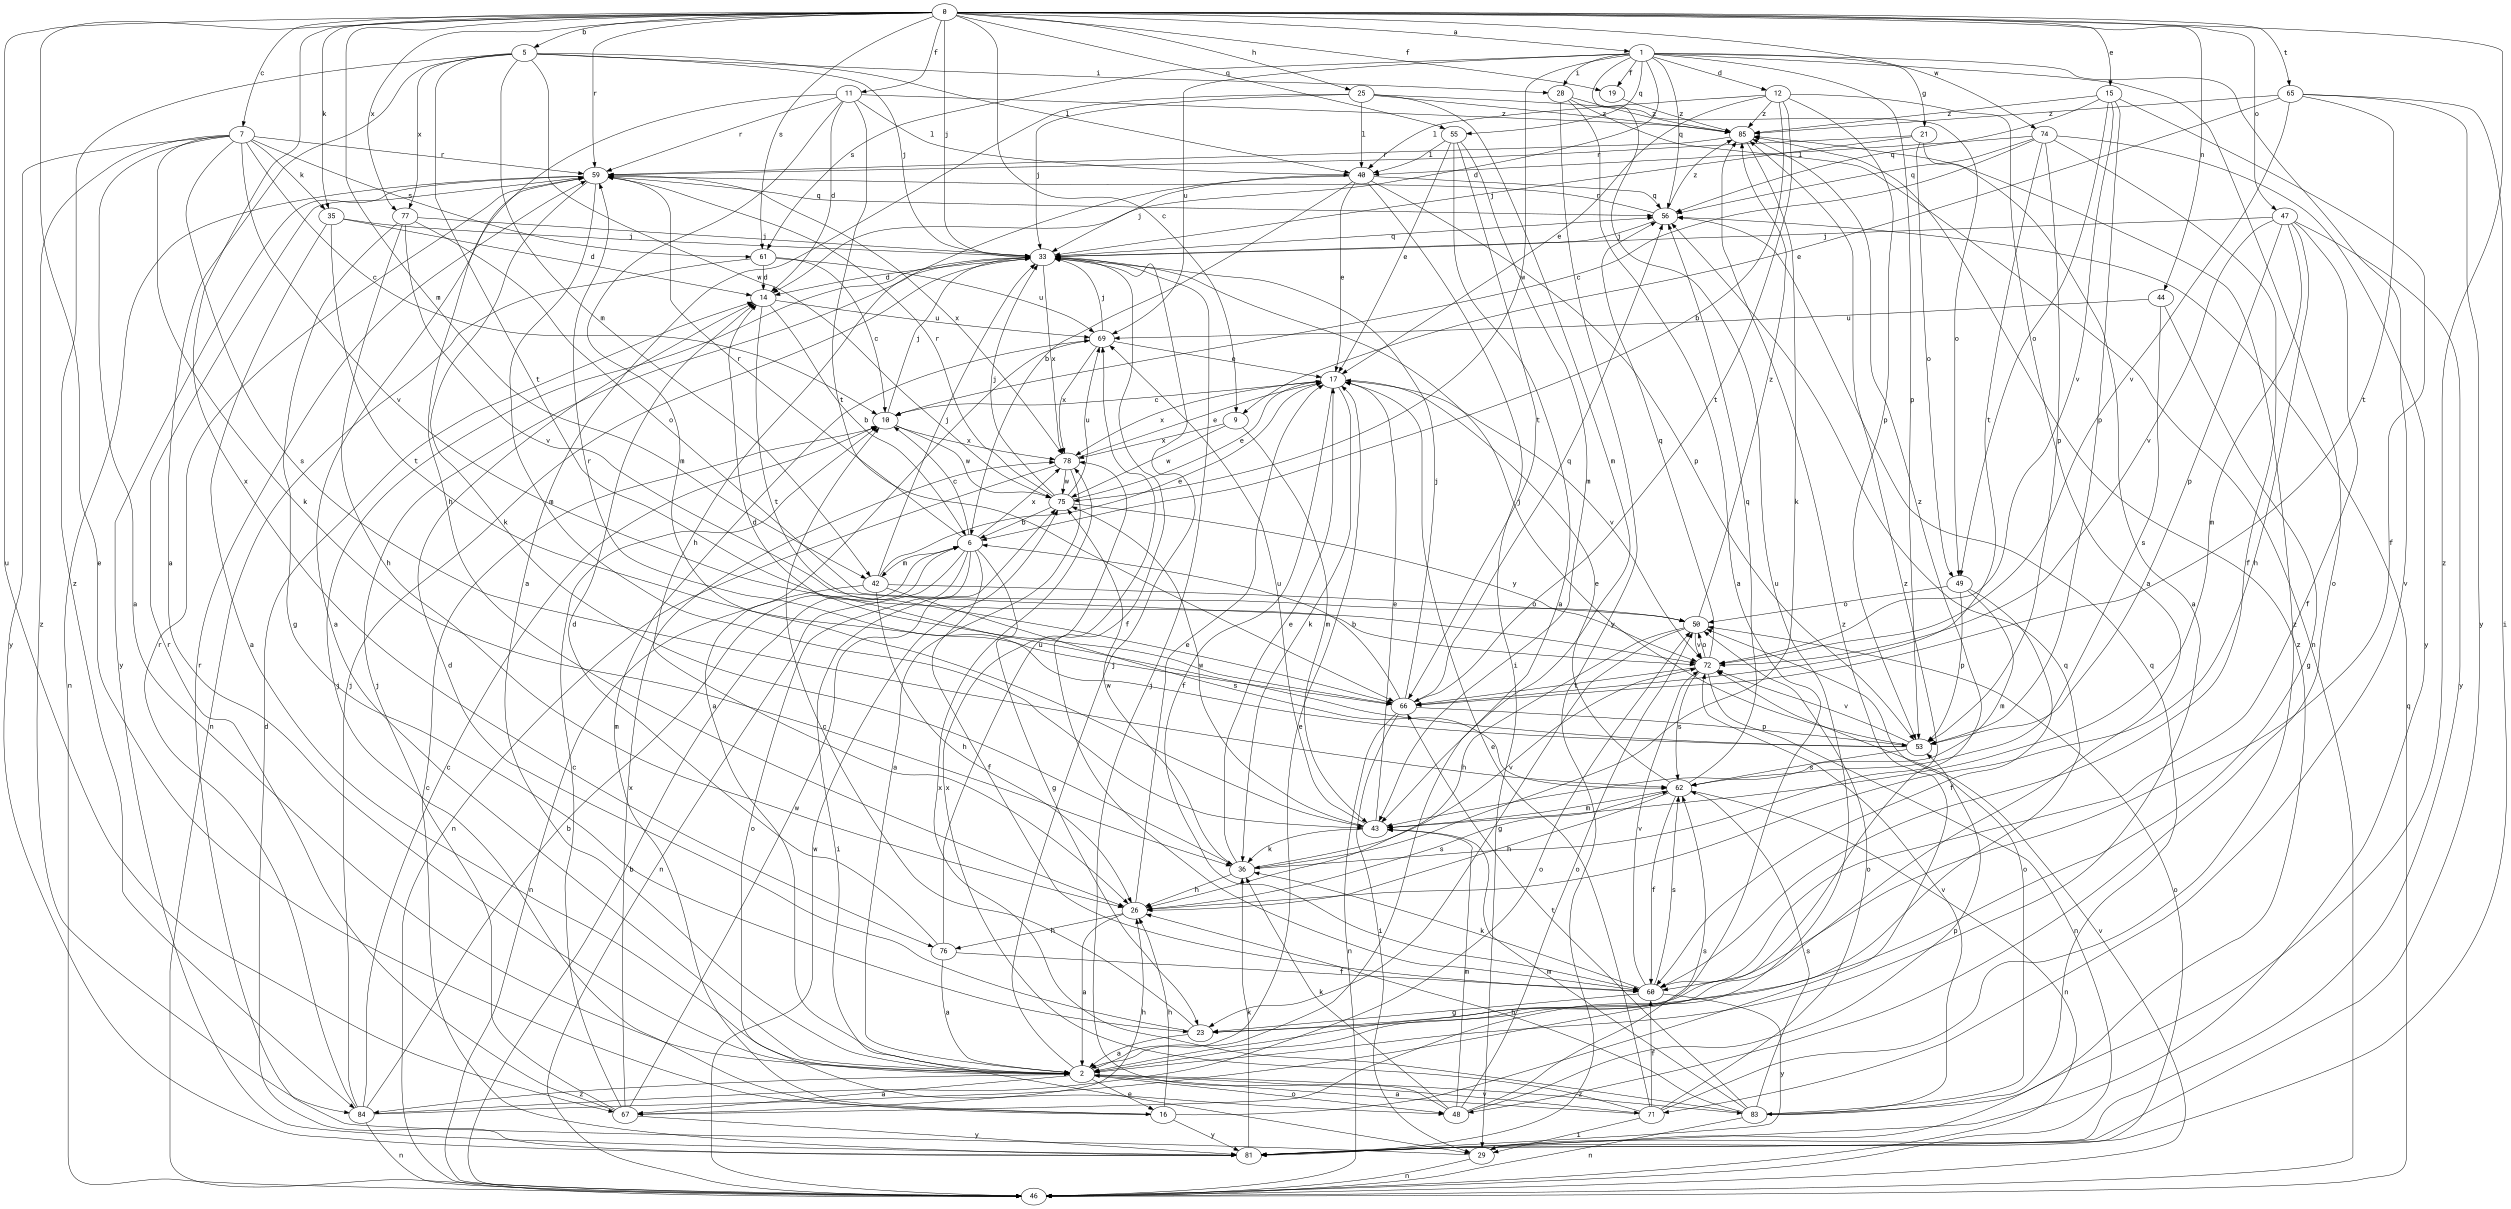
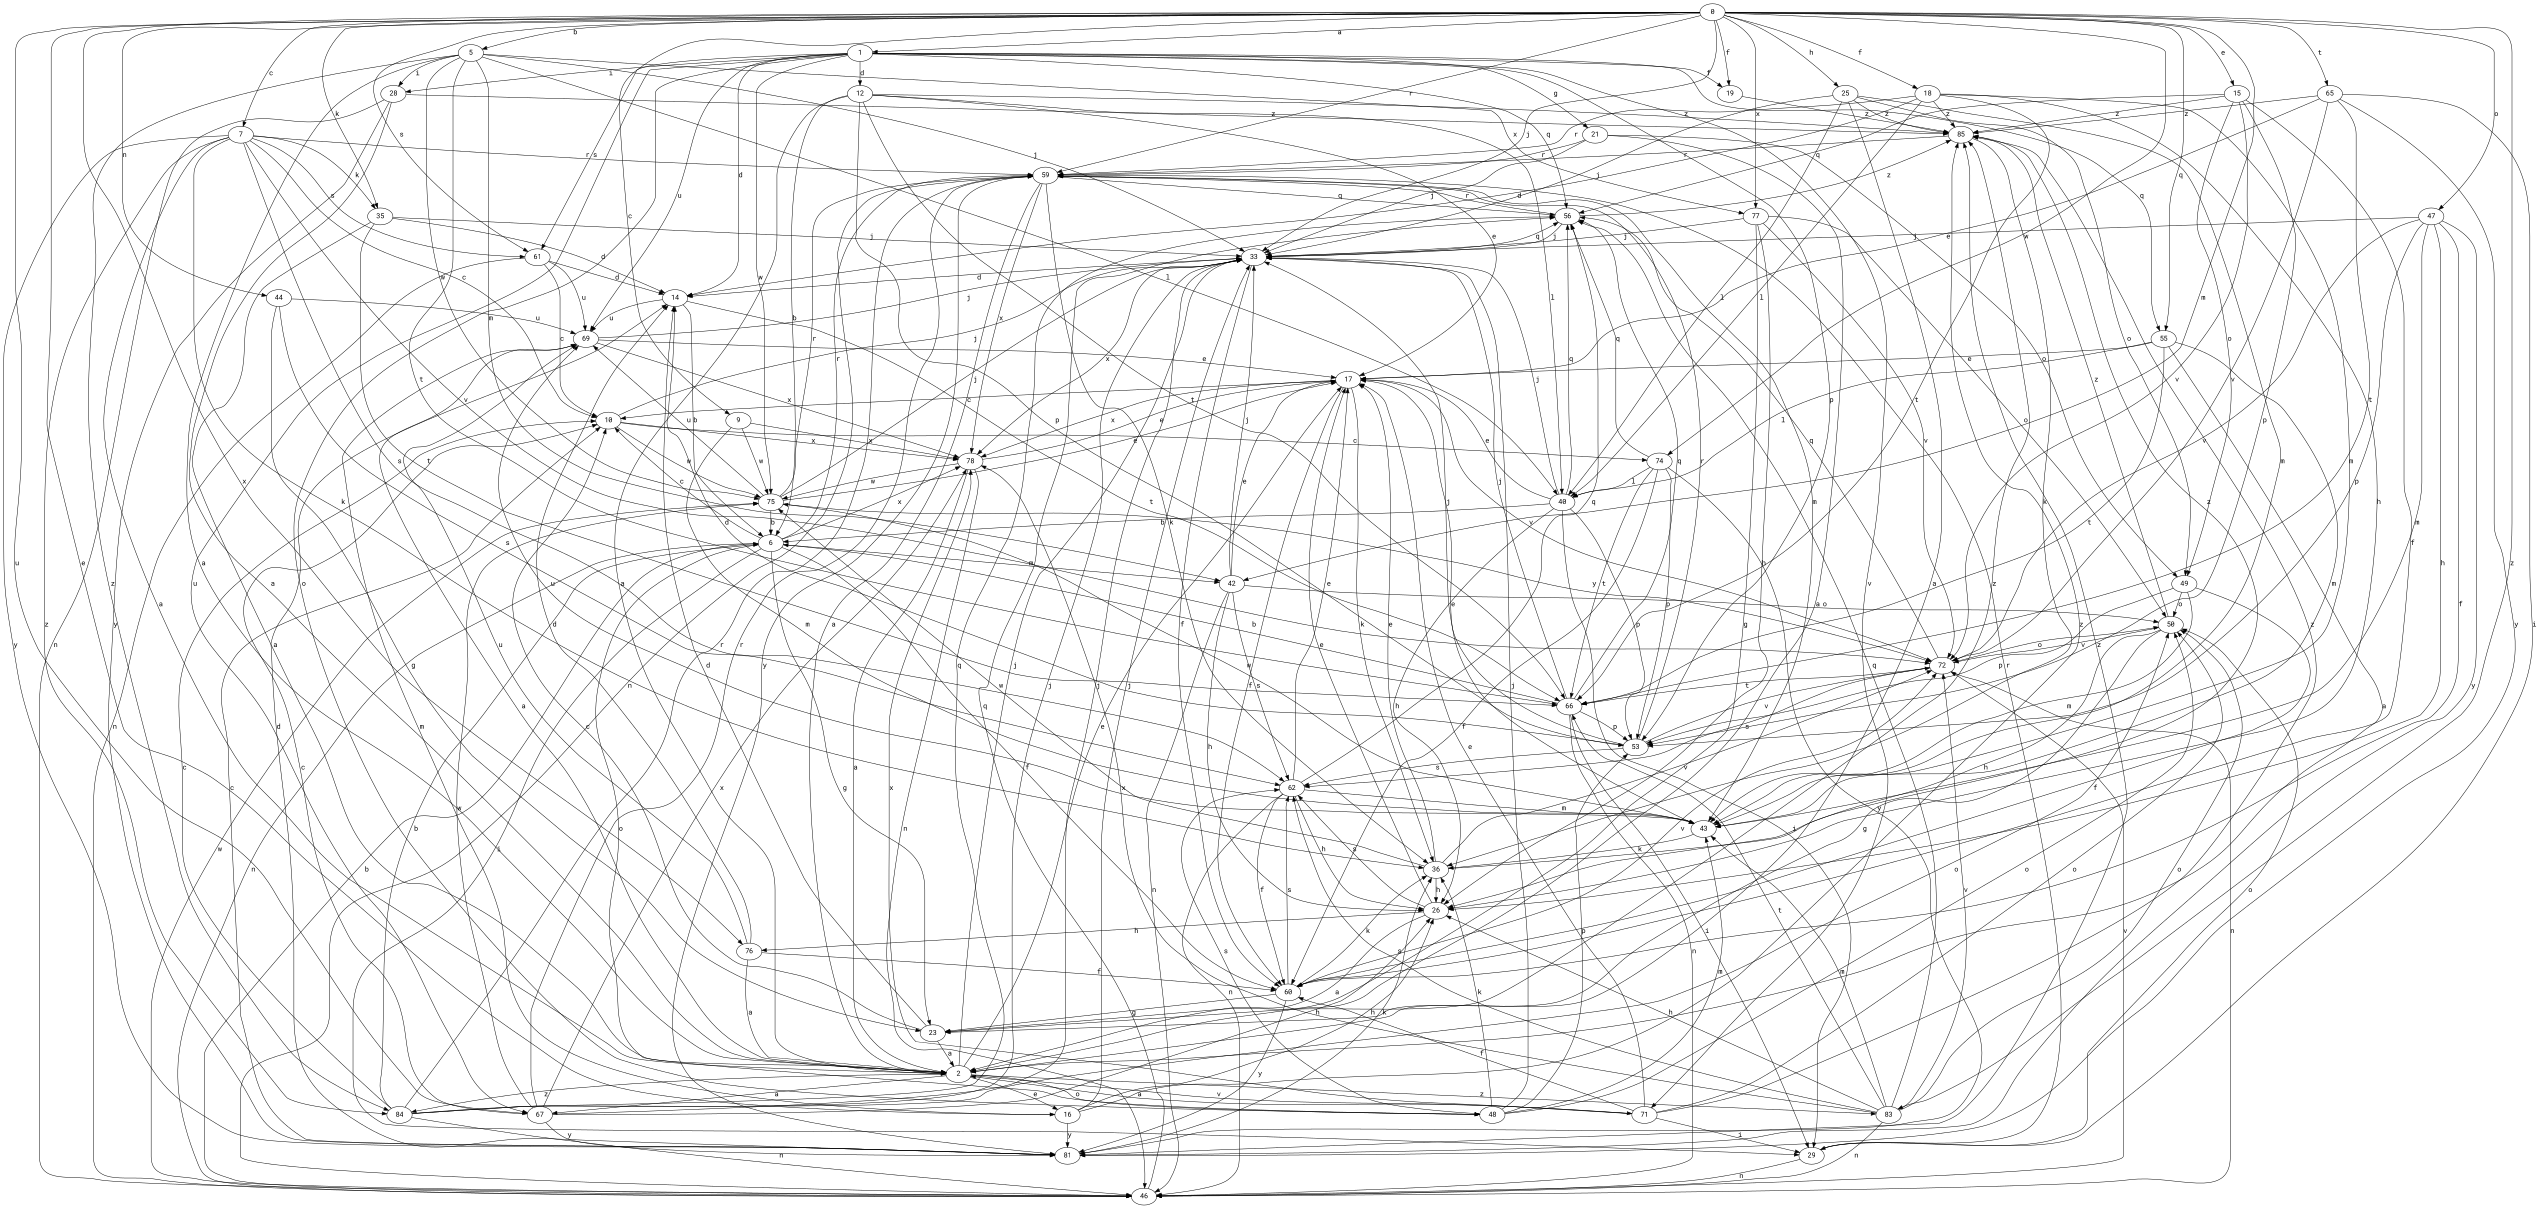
node "11": label "11" -> "18"
edge "65" -> "9": now "65" -> "17"
edge "74" -> "10": reversed
